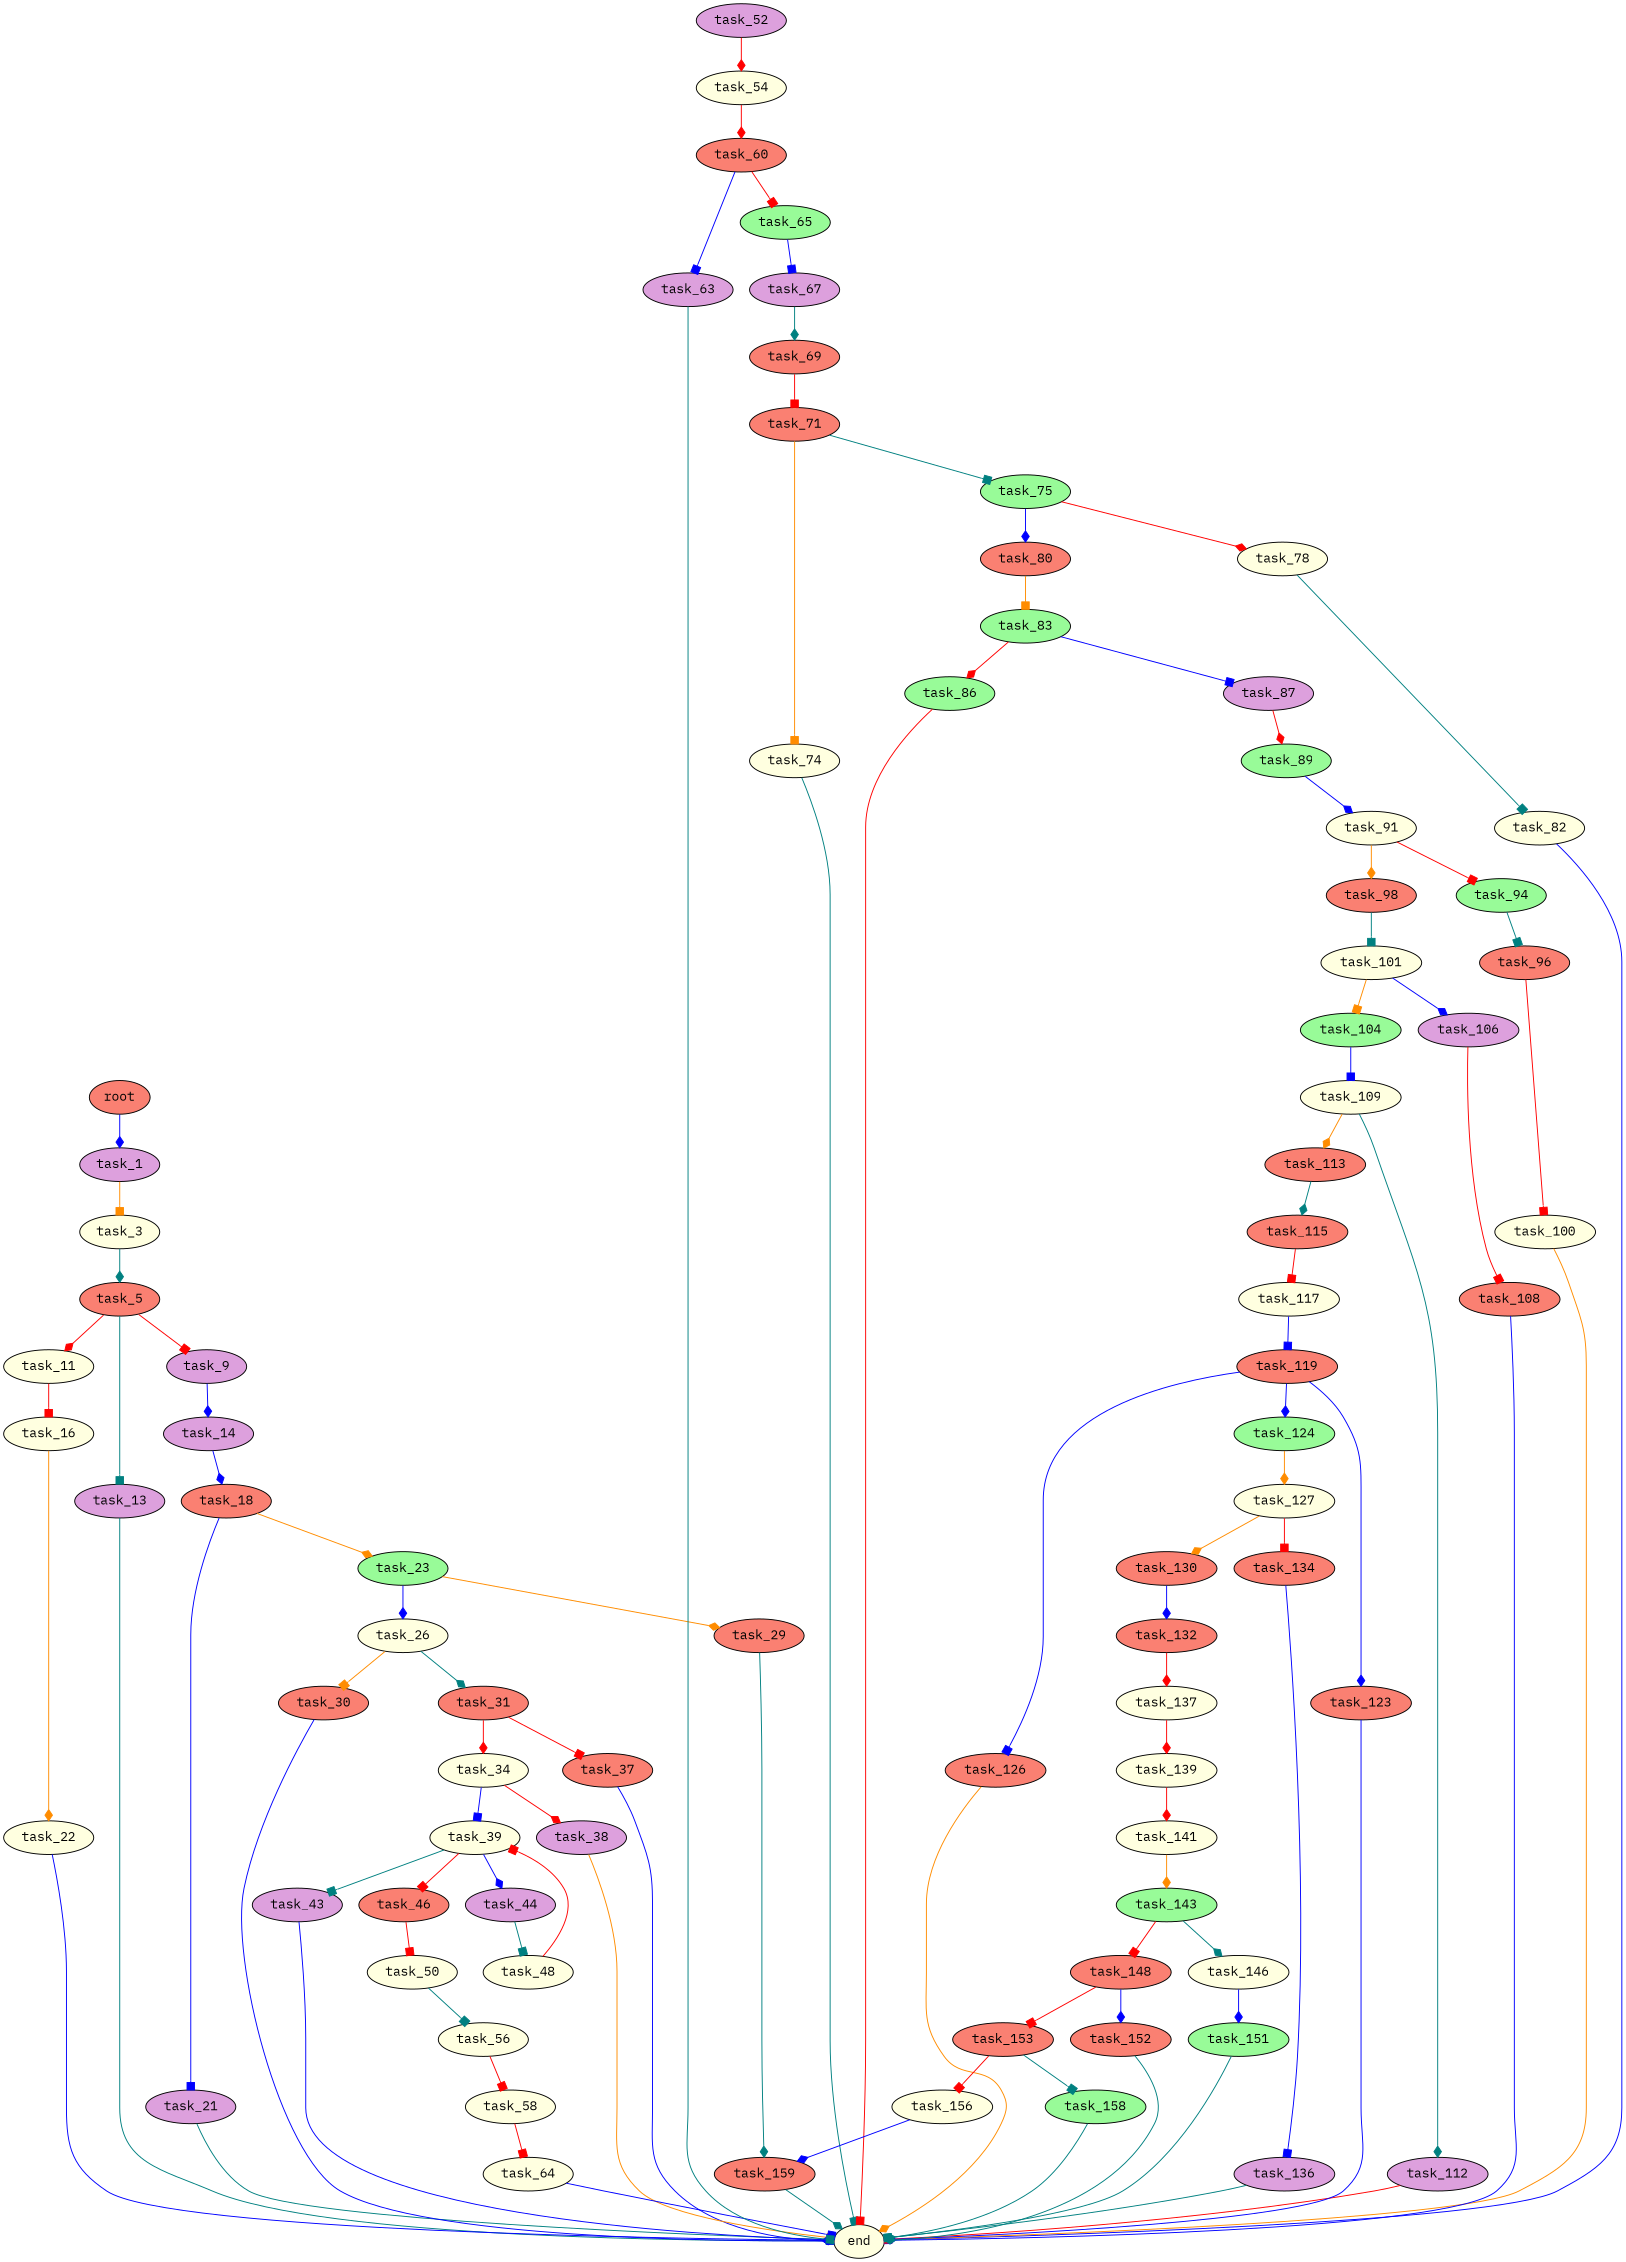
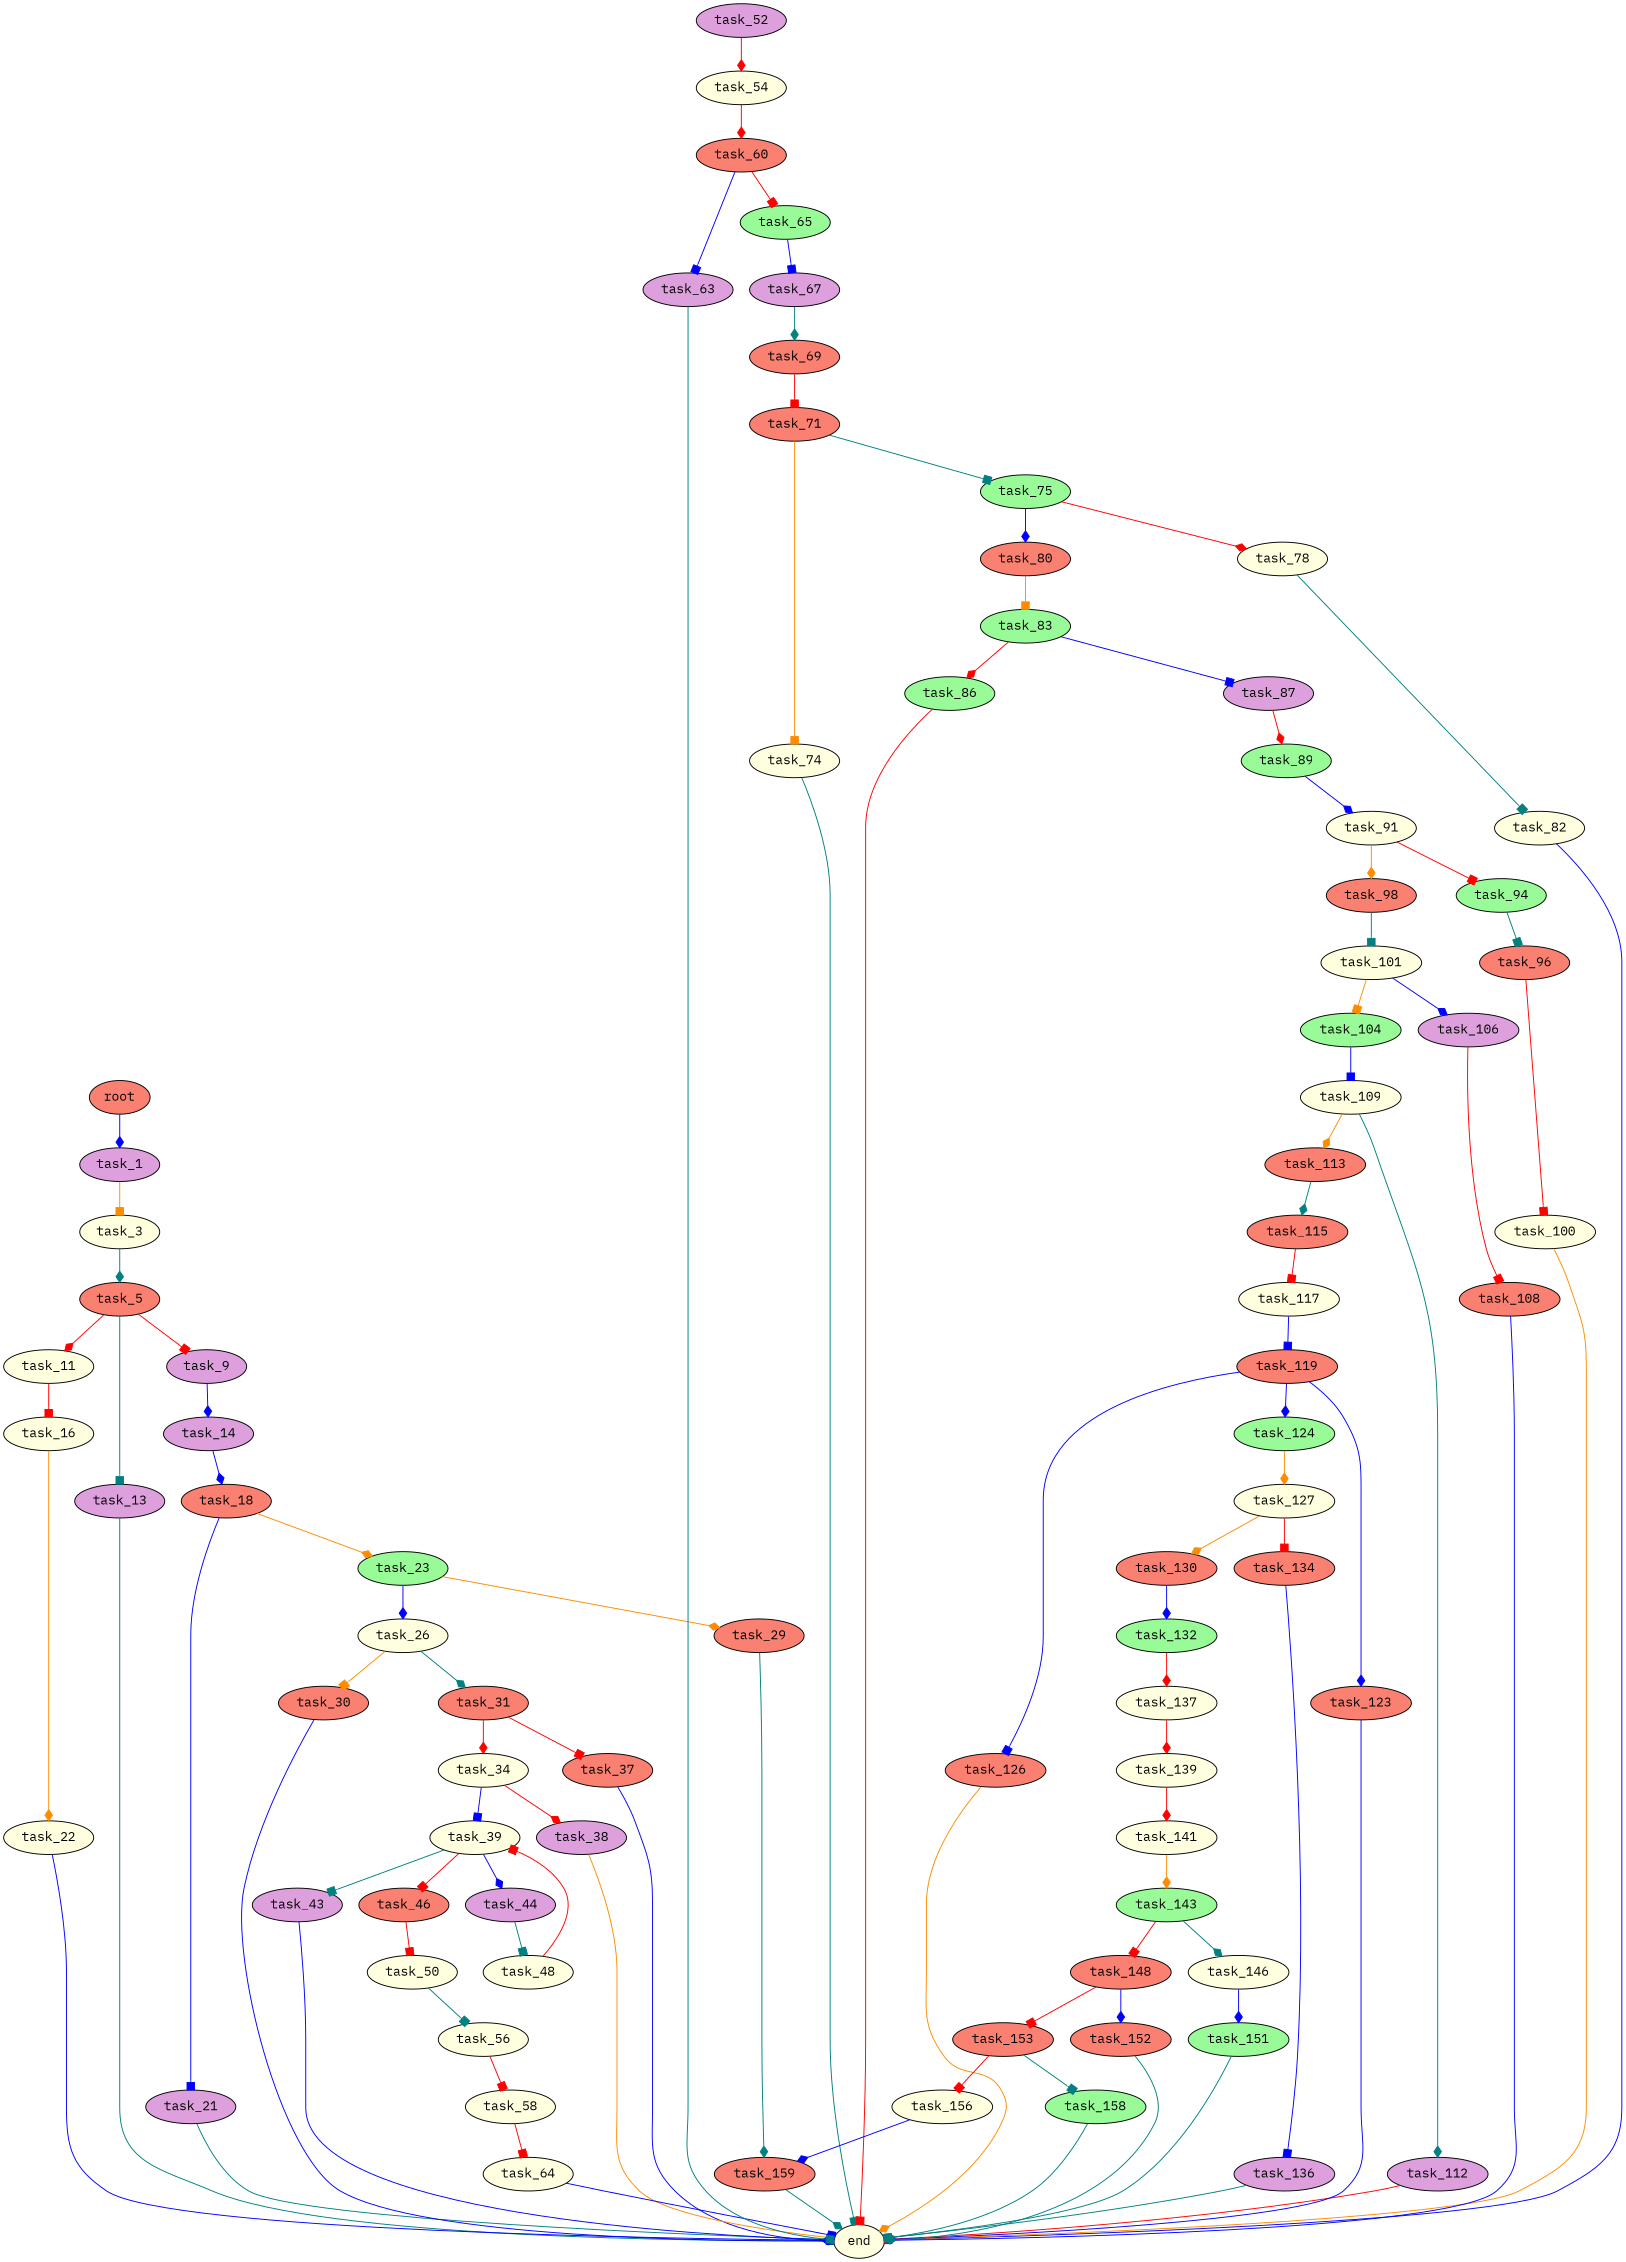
node "task_132": fillcolor salmon -> palegreen
